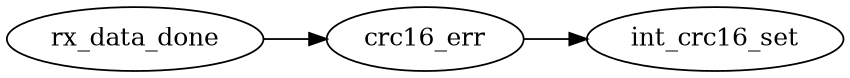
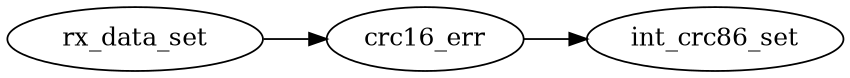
node "rx_data_done": label "rx_data_done" -> "rx_data_set"
node "int_crc16_set": label "int_crc16_set" -> "int_crc86_set"
